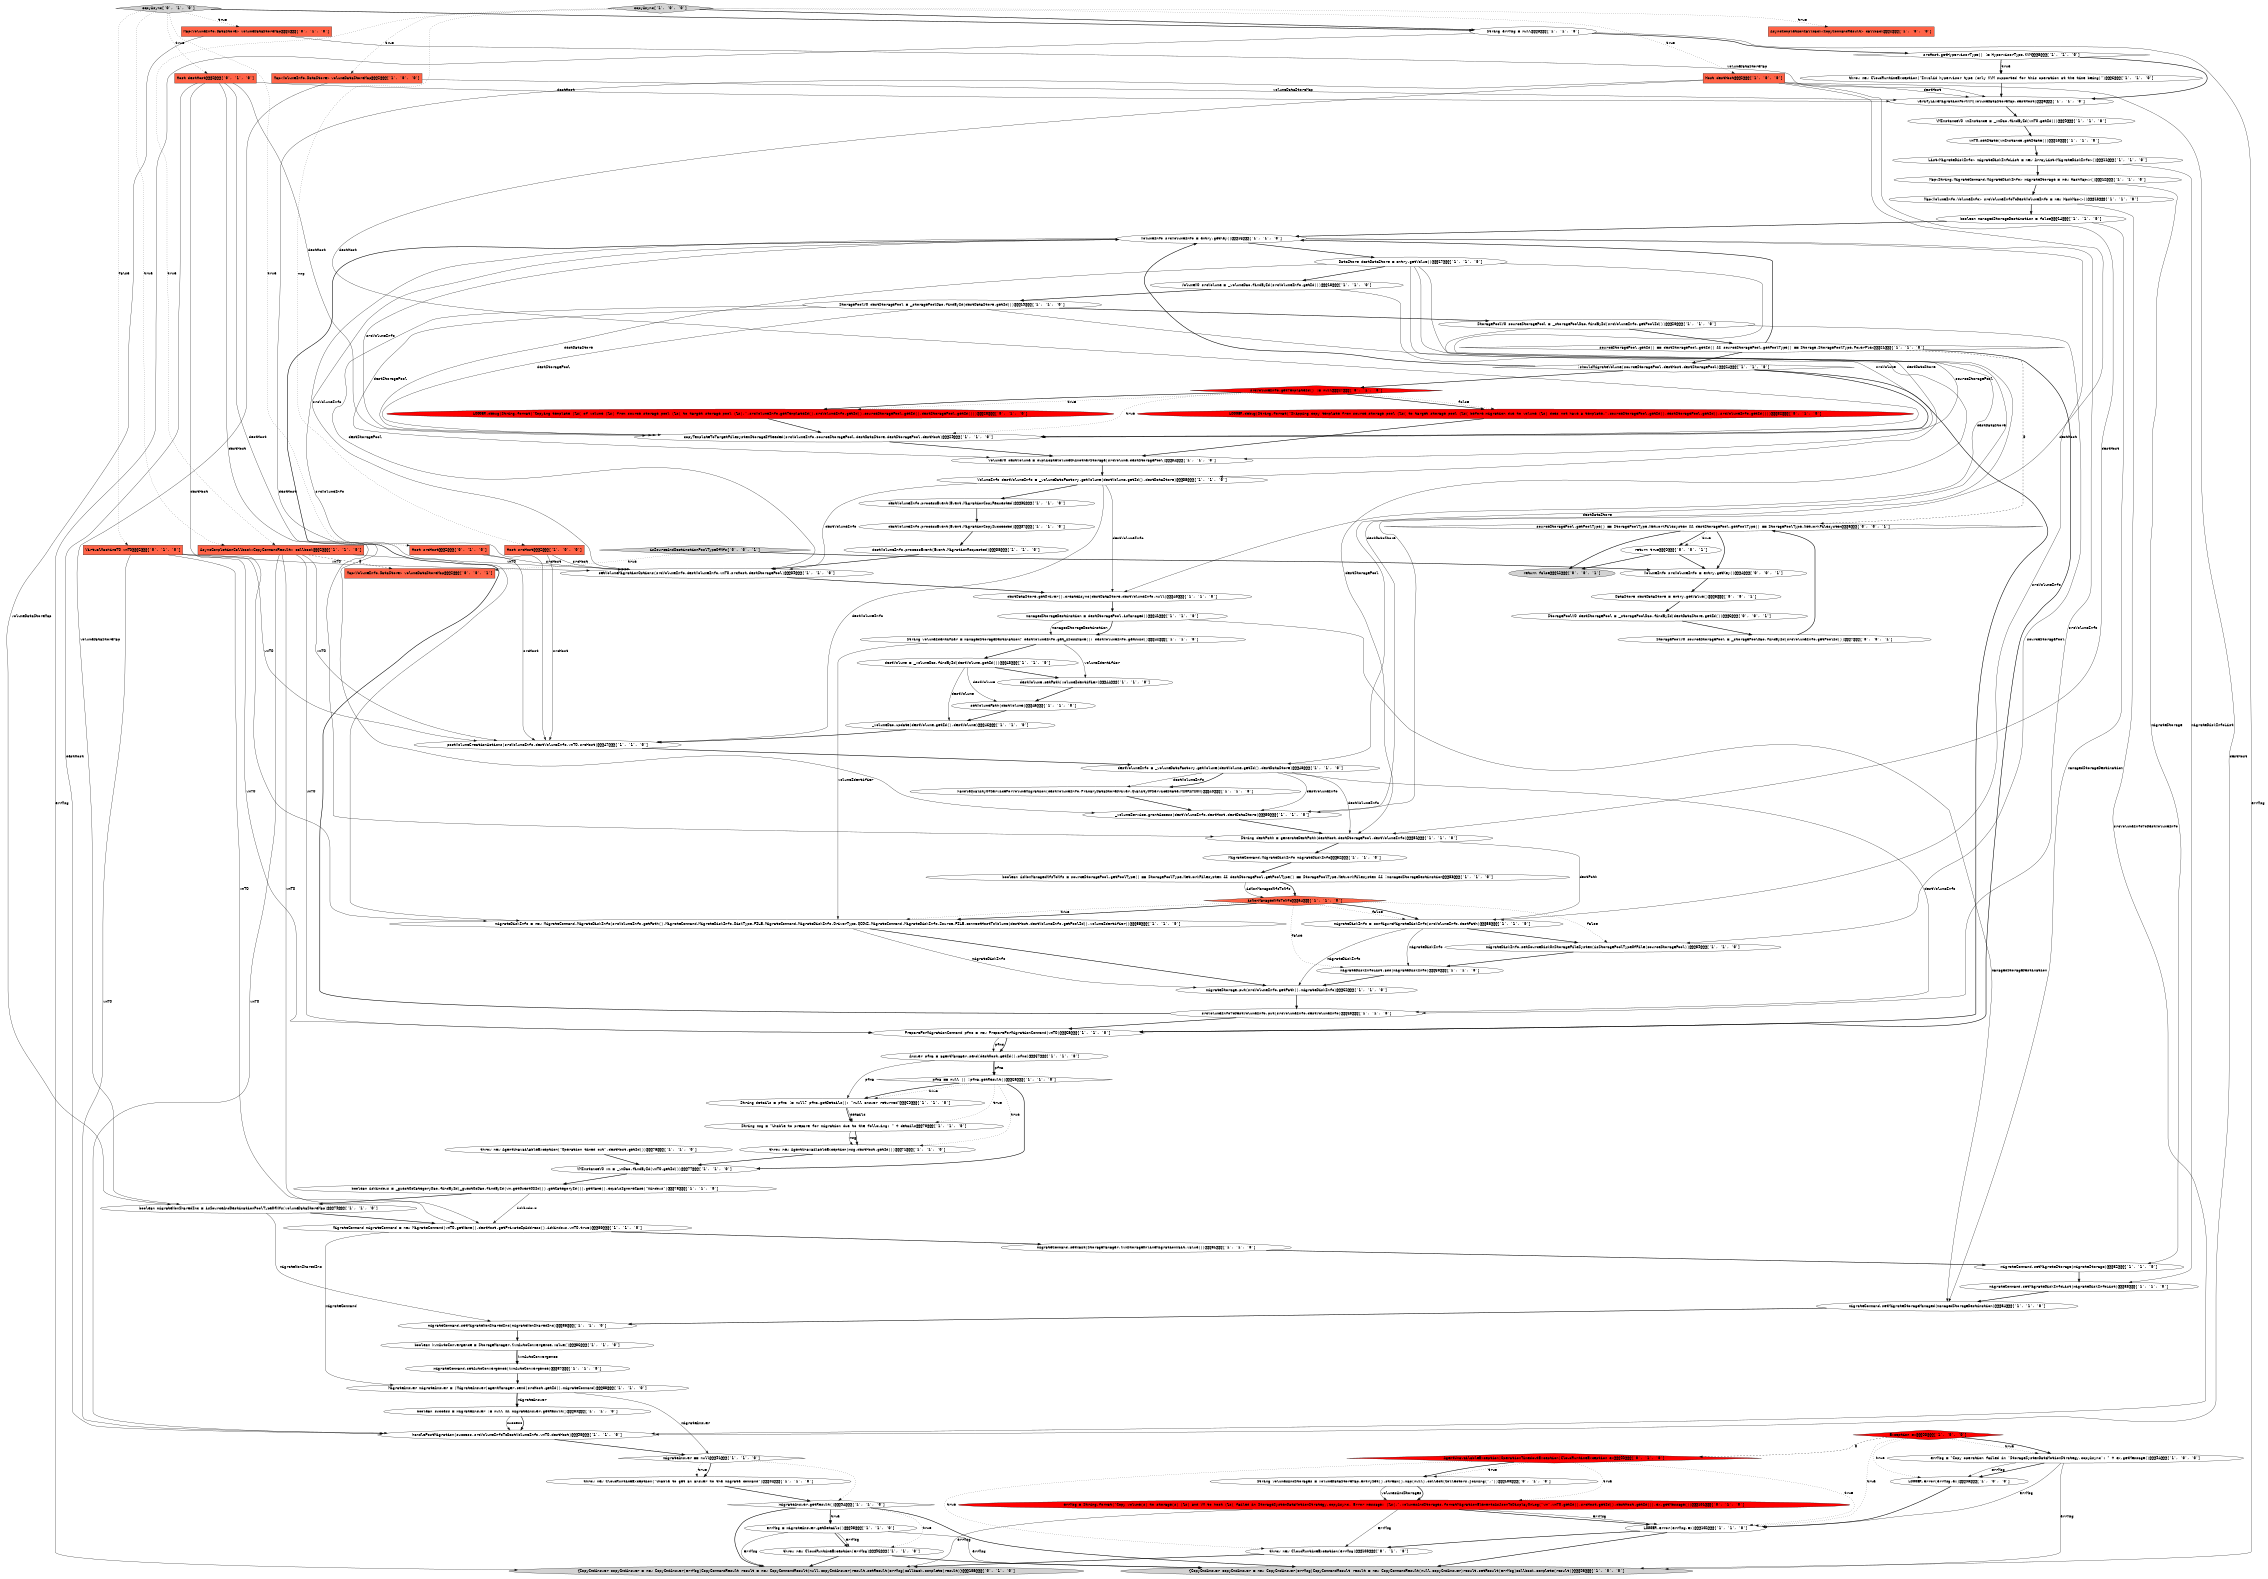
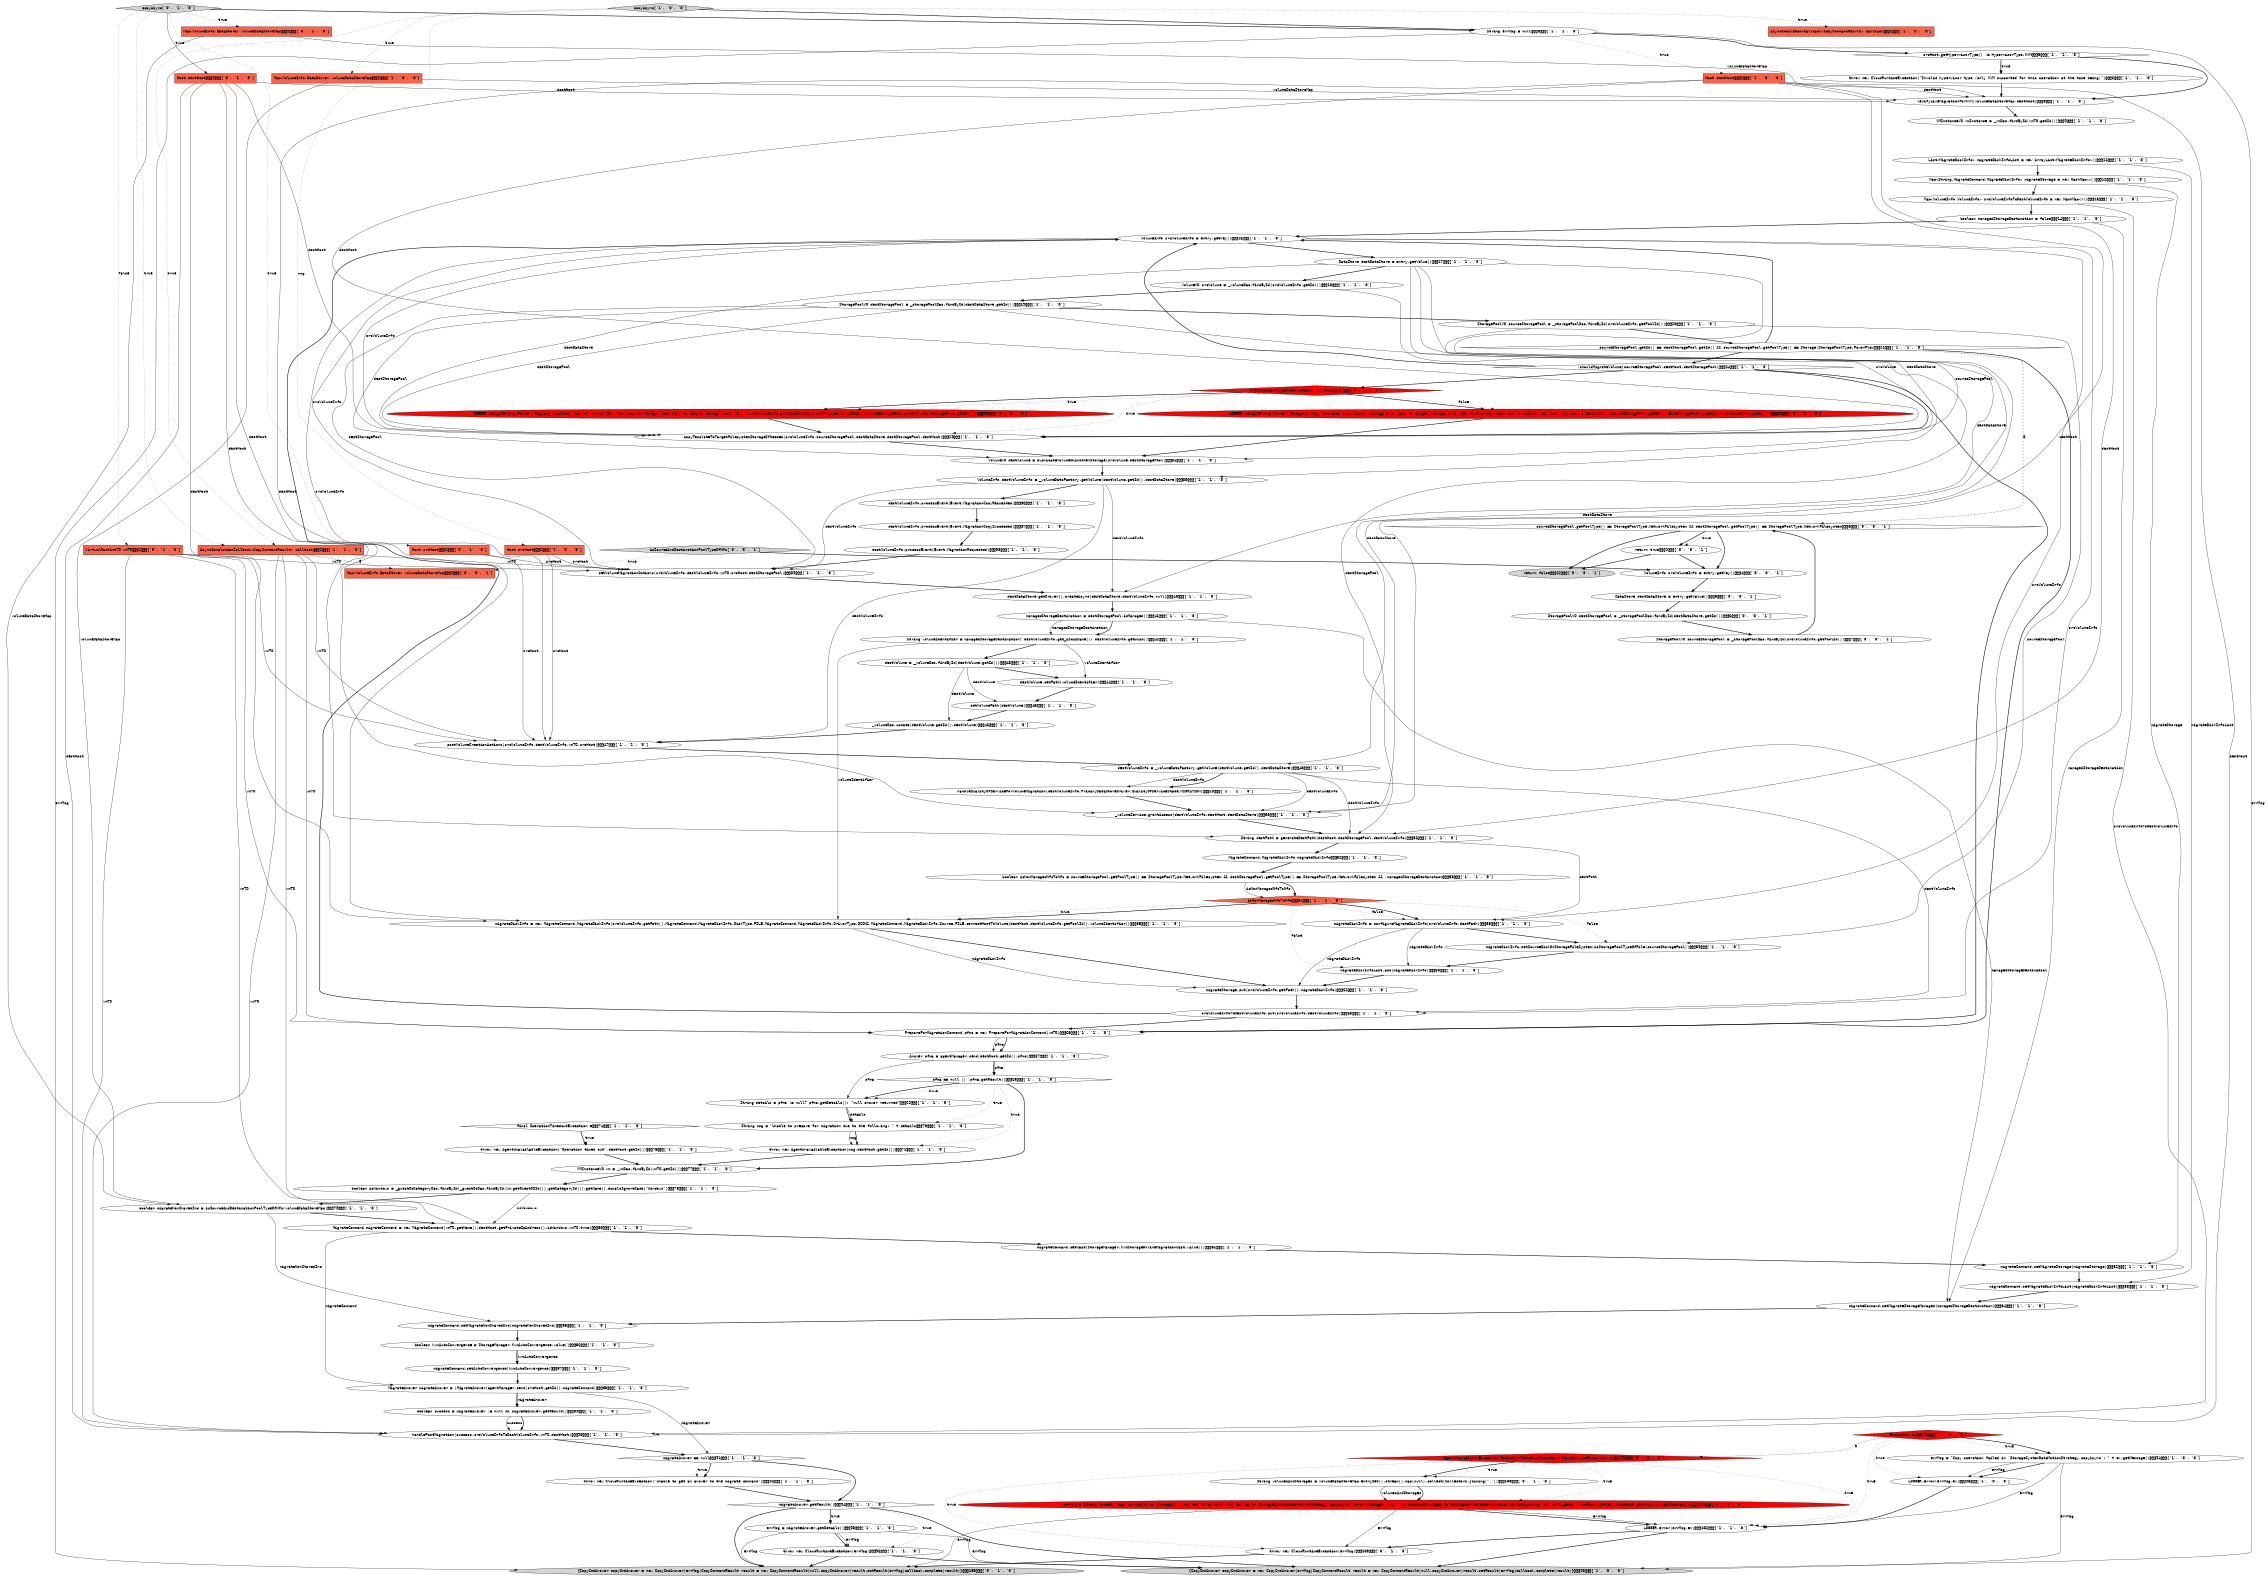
edge "copyAsync['1', '0', '0']" -> "Host destHost@@@2@@@['1', '0', '0']": now "String errMsg = null@@@3@@@['1', '1', '0']" -> "Host destHost@@@2@@@['1', '0', '0']"
edge "copyAsync['0', '1', '0']" -> "Host destHost@@@2@@@['0', '1', '0']": style dotted -> solid
node "vmTO.setState(vmInstance.getState())@@@10@@@['1', '1', '0']": removed
node "final OperationTimedoutException e@@@74@@@['1', '1', '0']": added
edge "migrateAnswer == null@@@91@@@['1', '1', '0']" -> "!migrateAnswer.getResult()@@@94@@@['1', '1', '0']": style dotted -> bold
